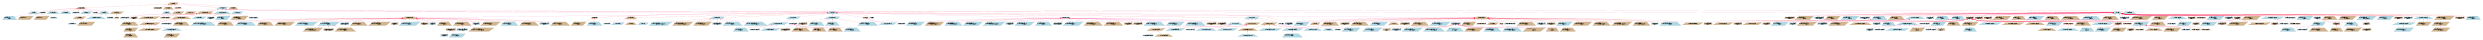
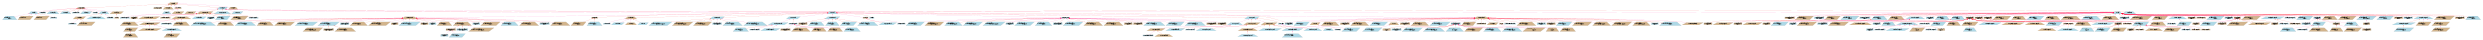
node "dyno::TetraMeshWriter < TDataType >": added
node "dyno::MakeParticleSystem < TDataType >": added
node "dyno::VtkFluidVisualModule": removed
